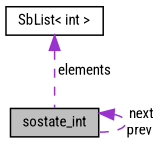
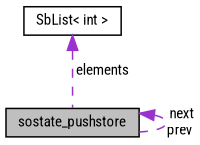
node "sostate_int": label "sostate_int" -> "sostate_pushstore"
